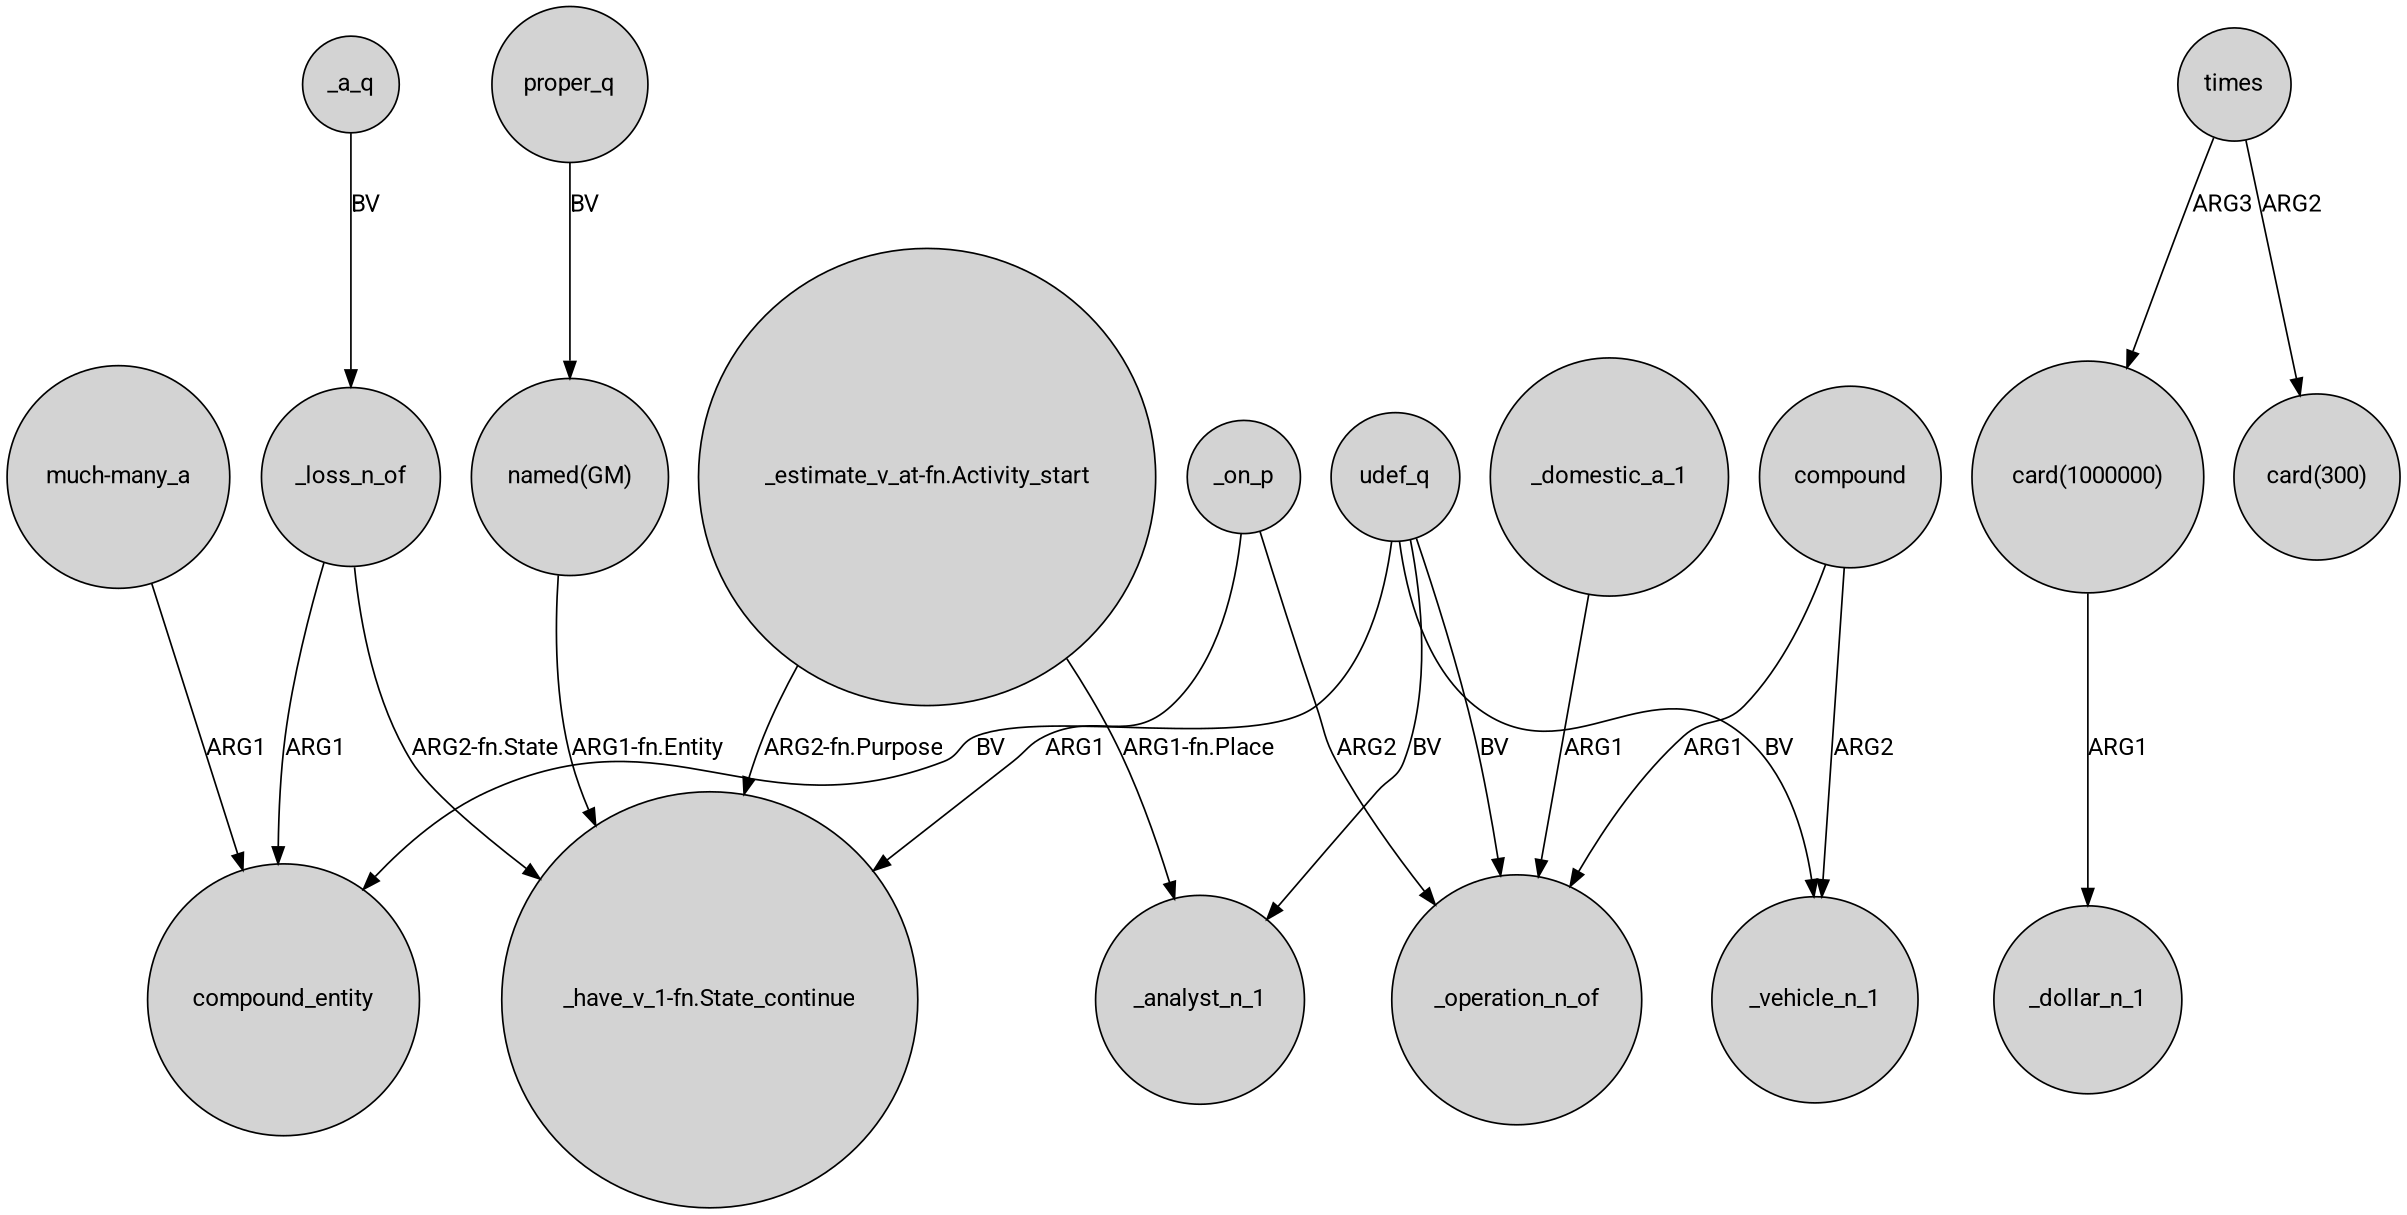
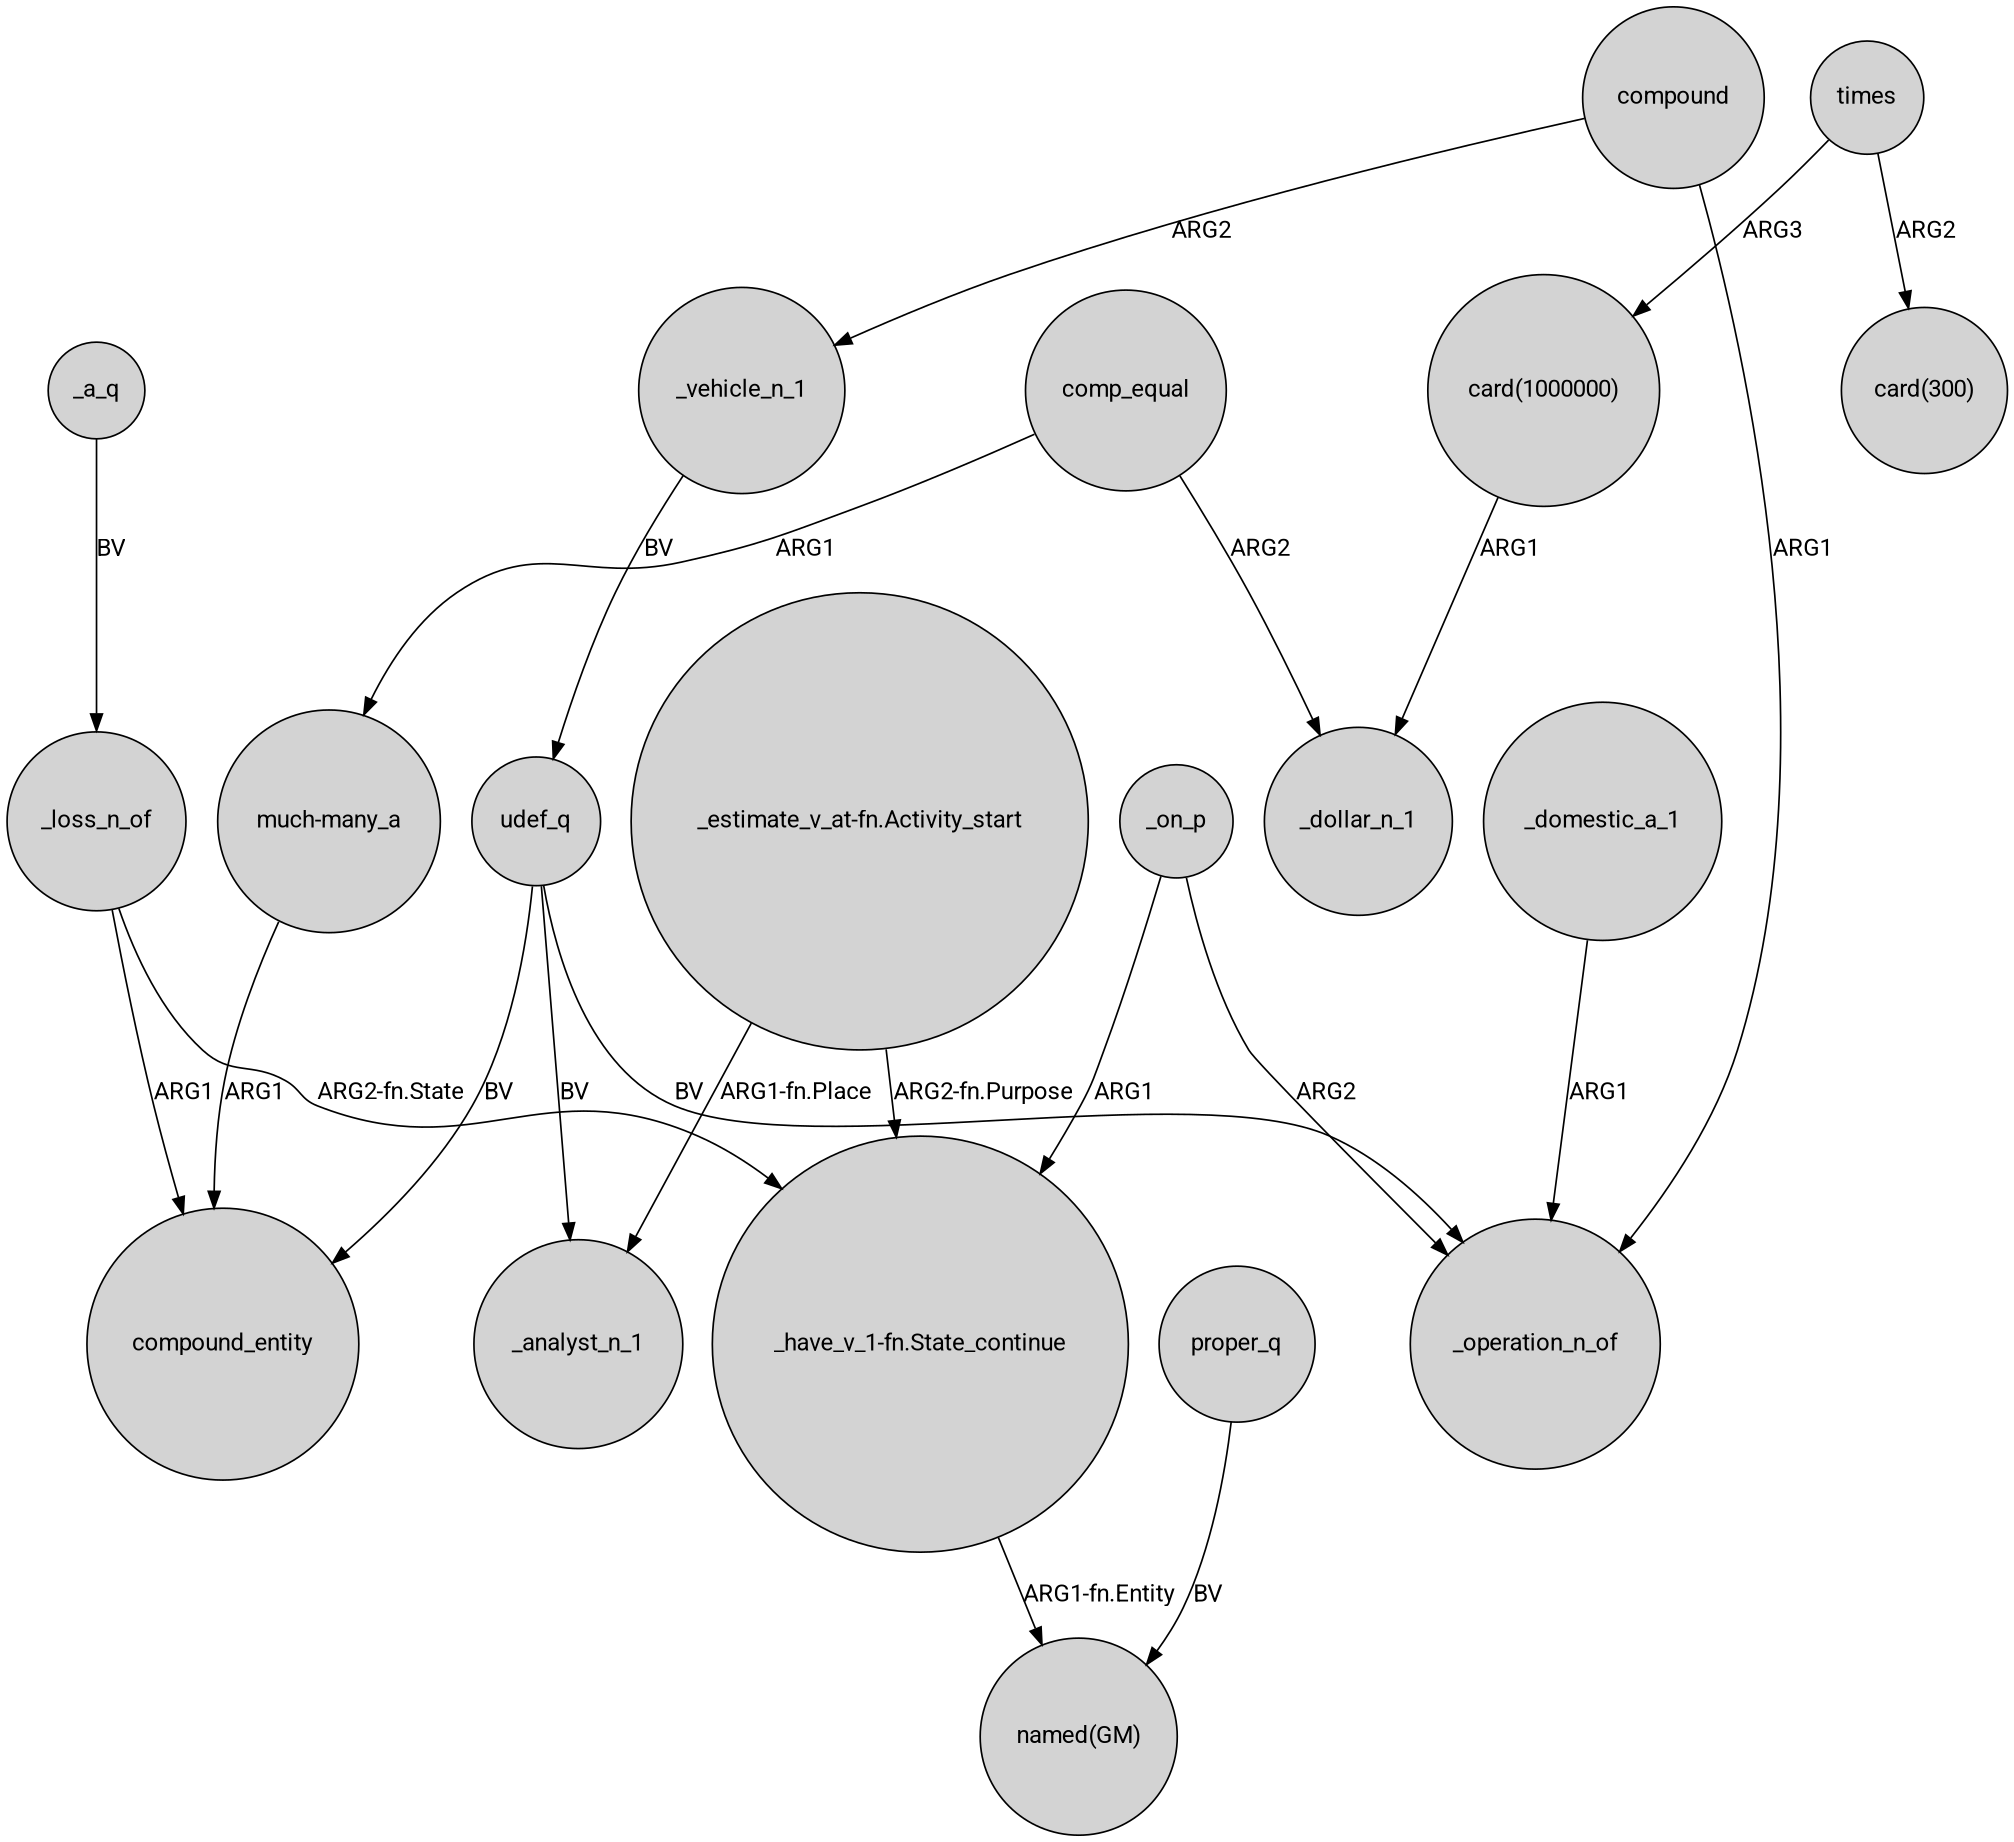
node "comp_equal": added
edge "named(GM)" -> "_have_v_1-fn.State_continue": reversed
edge "udef_q" -> "_vehicle_n_1": reversed
